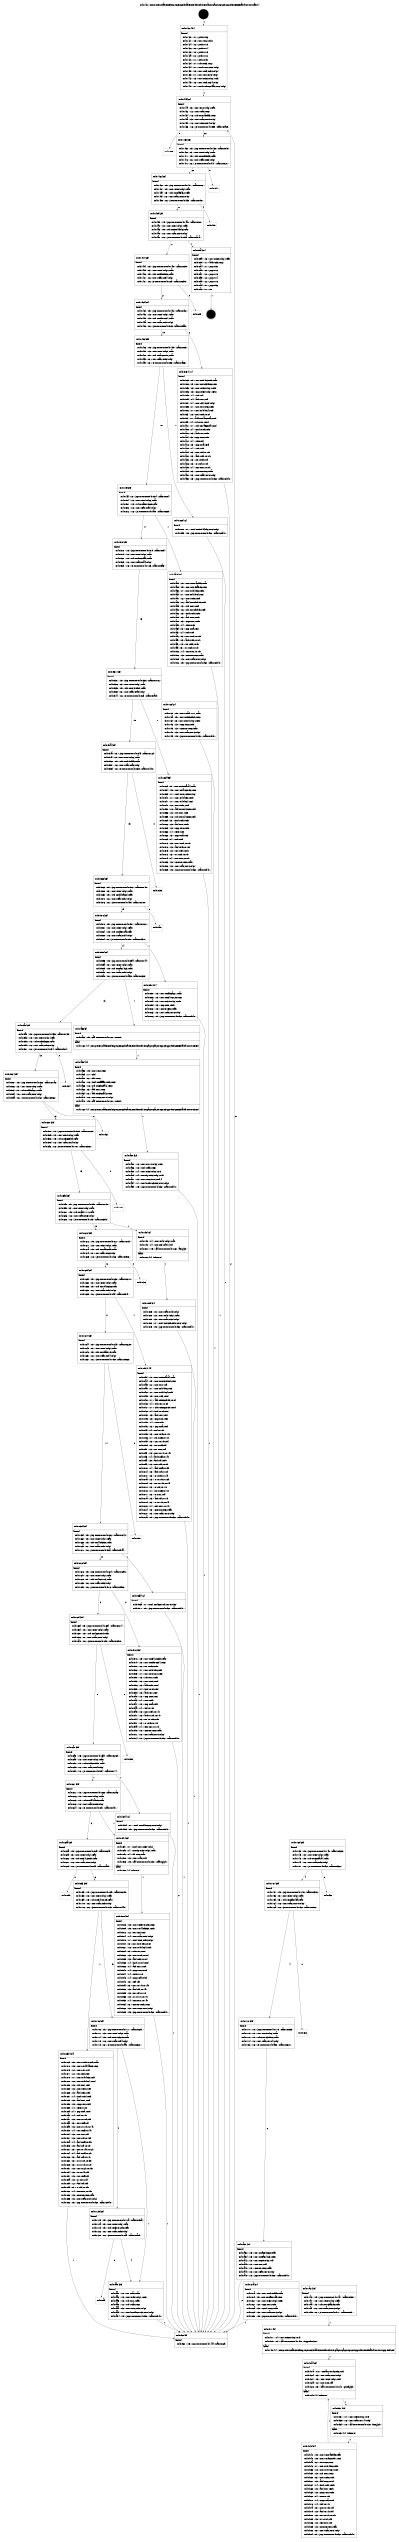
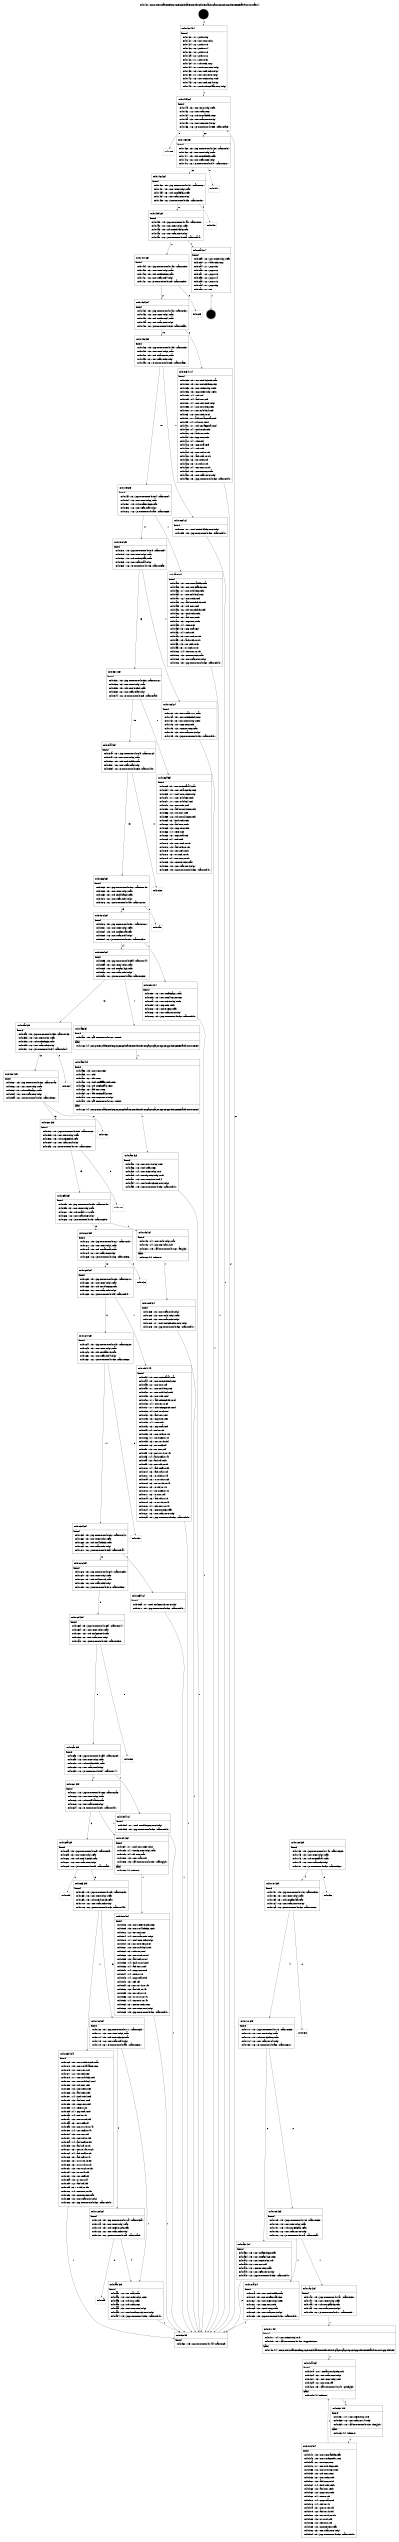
edge "0x401518 [25]" -> "0x4017c5 [27]": added, label "1"
edge "0x401e2f [95]" -> "0x401f60 [5]": removed, label "1"
node "0x401976 [83]": removed
node "0x401789 [25]": added
